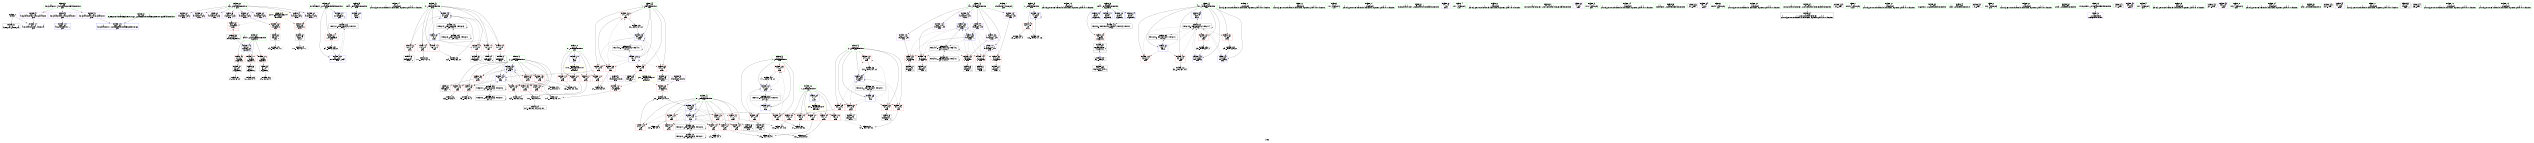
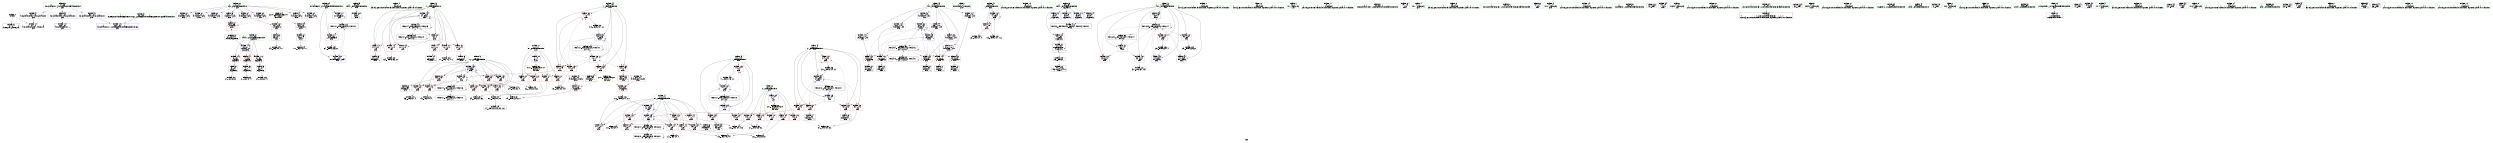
node "NodeID: 64": removed
